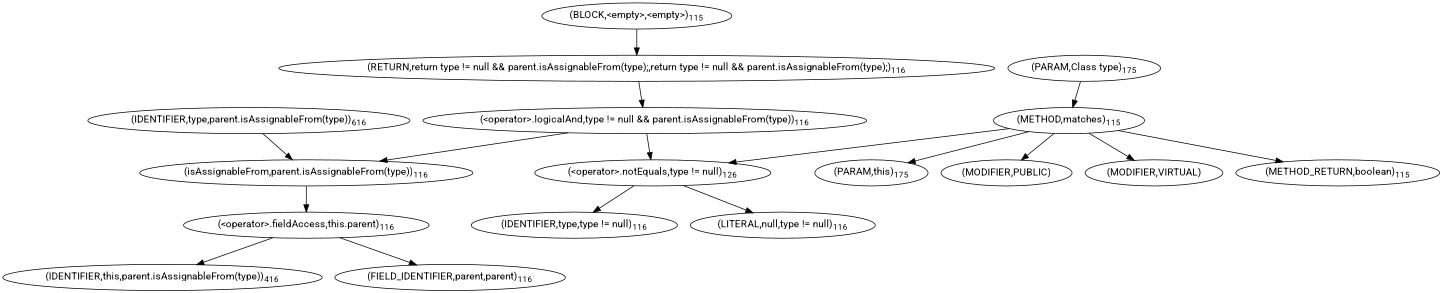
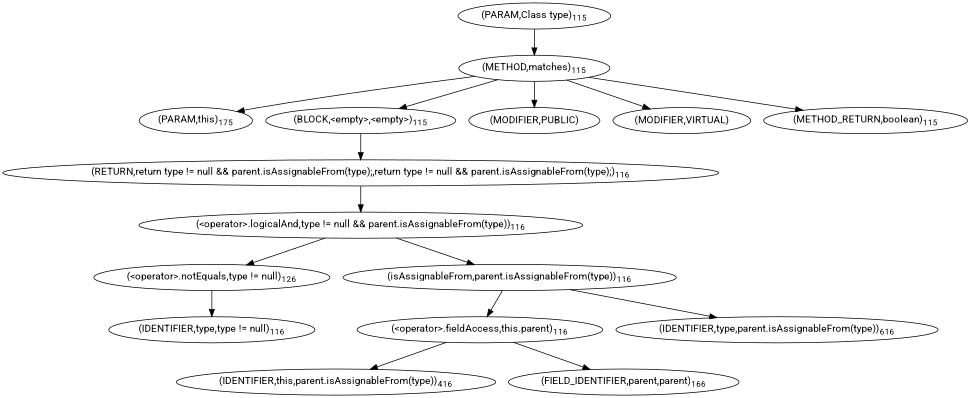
node "(PARAM,Class type)": text "175" -> "115"
edge "(IDENTIFIER,type,parent.isAssignableFrom(type))" -> "(isAssignableFrom,parent.isAssignableFrom(type))": reversed
edge "(METHOD,matches)" -> "(<operator>.notEquals,type != null)": now "(METHOD,matches)" -> "(BLOCK,<empty>,<empty>)"
node "(LITERAL,null,type != null)": removed
node "(FIELD_IDENTIFIER,parent,parent)": text "116" -> "166"
